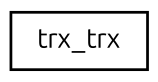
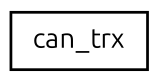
node "trx_trx": label "trx_trx" -> "can_trx"
